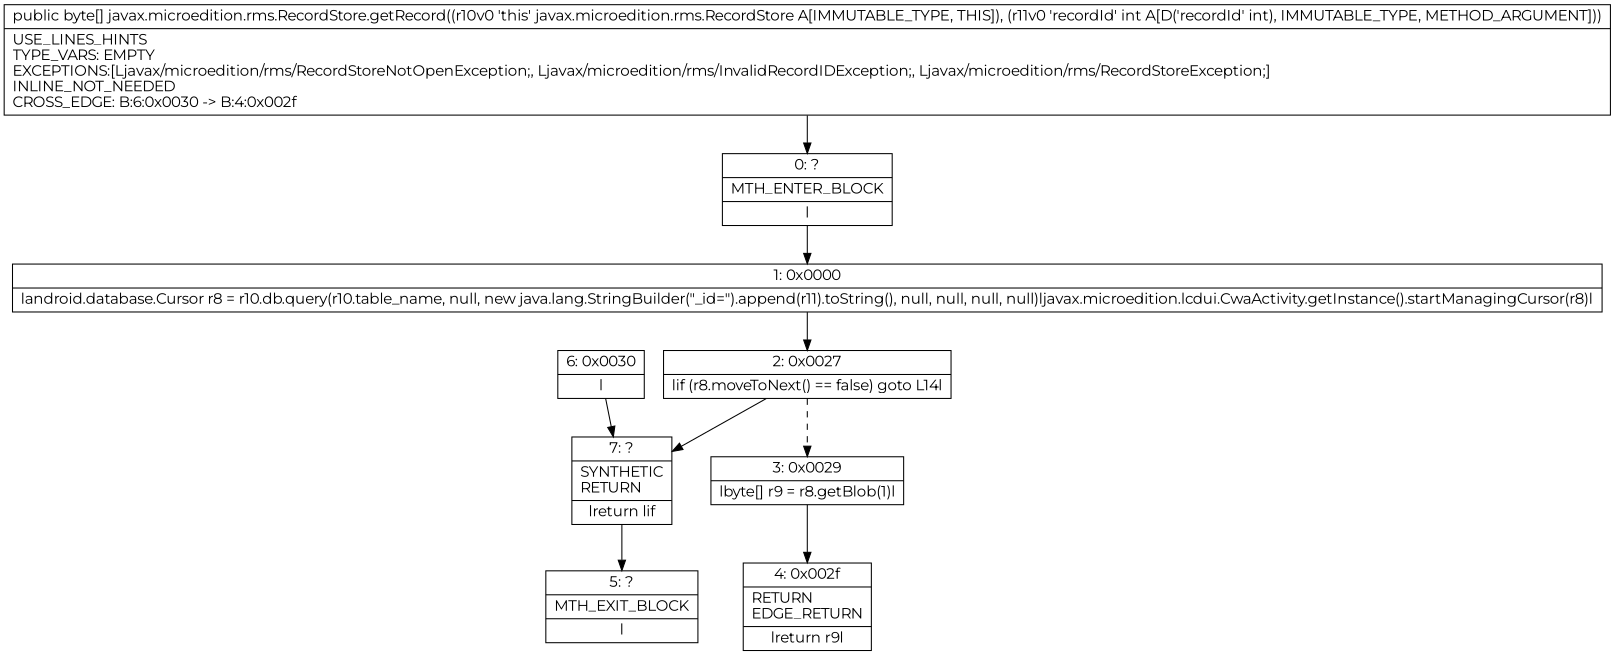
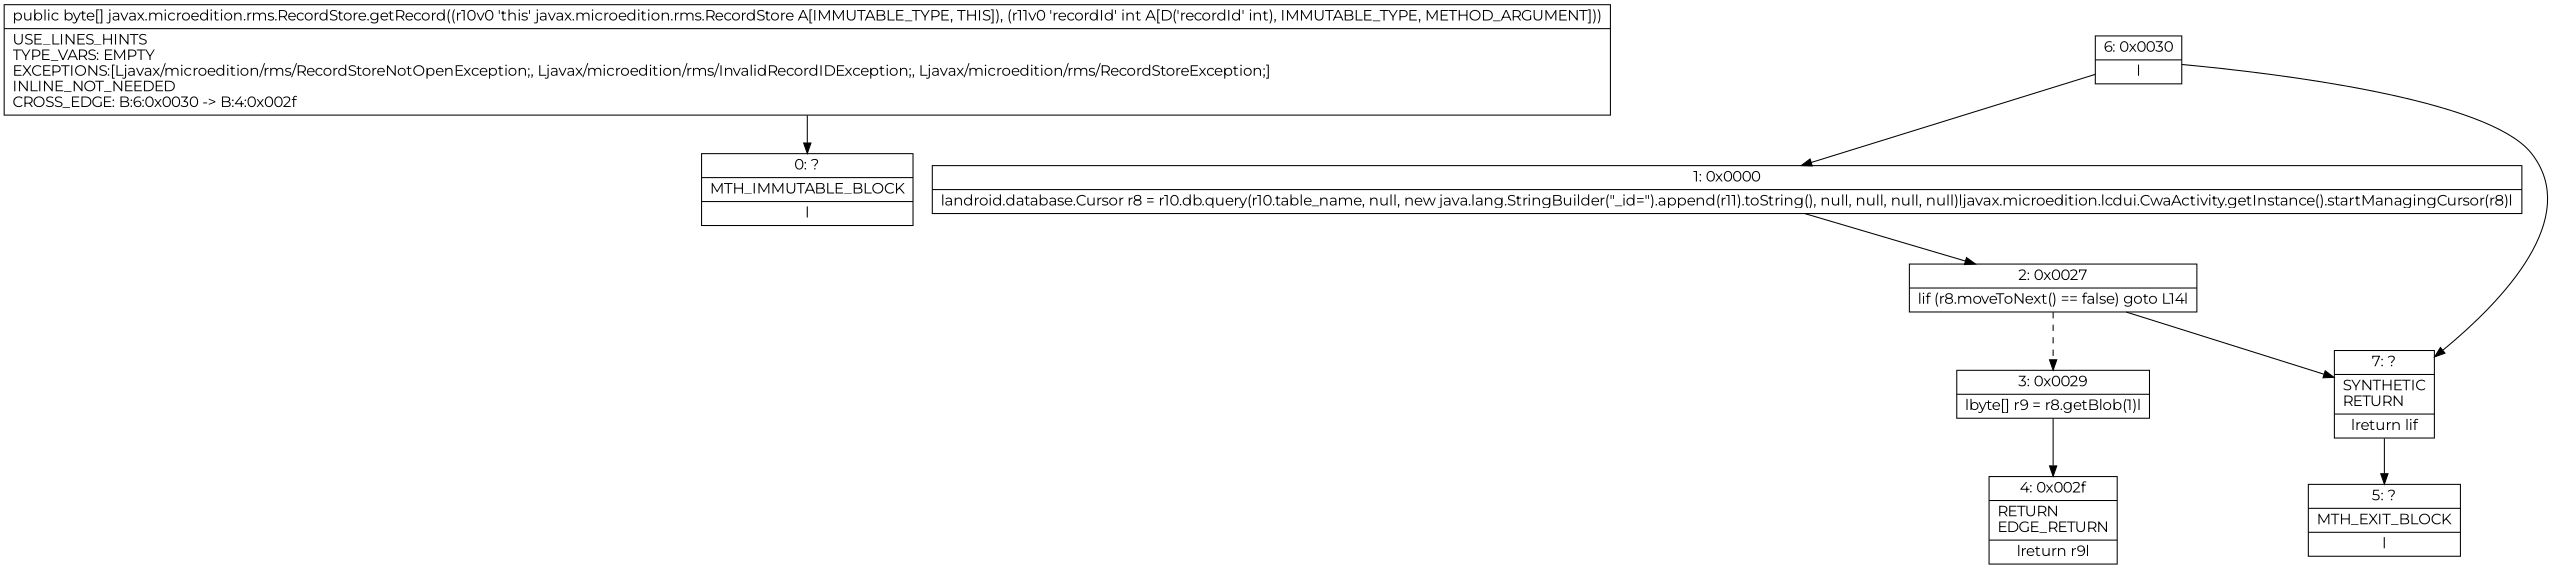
node "0: ?": text "MTH_ENTER_BLOCK" -> "MTH_IMMUTABLE_BLOCK"
edge "0: ?" -> "1: 0x0000": now "6: 0x0030" -> "1: 0x0000"
